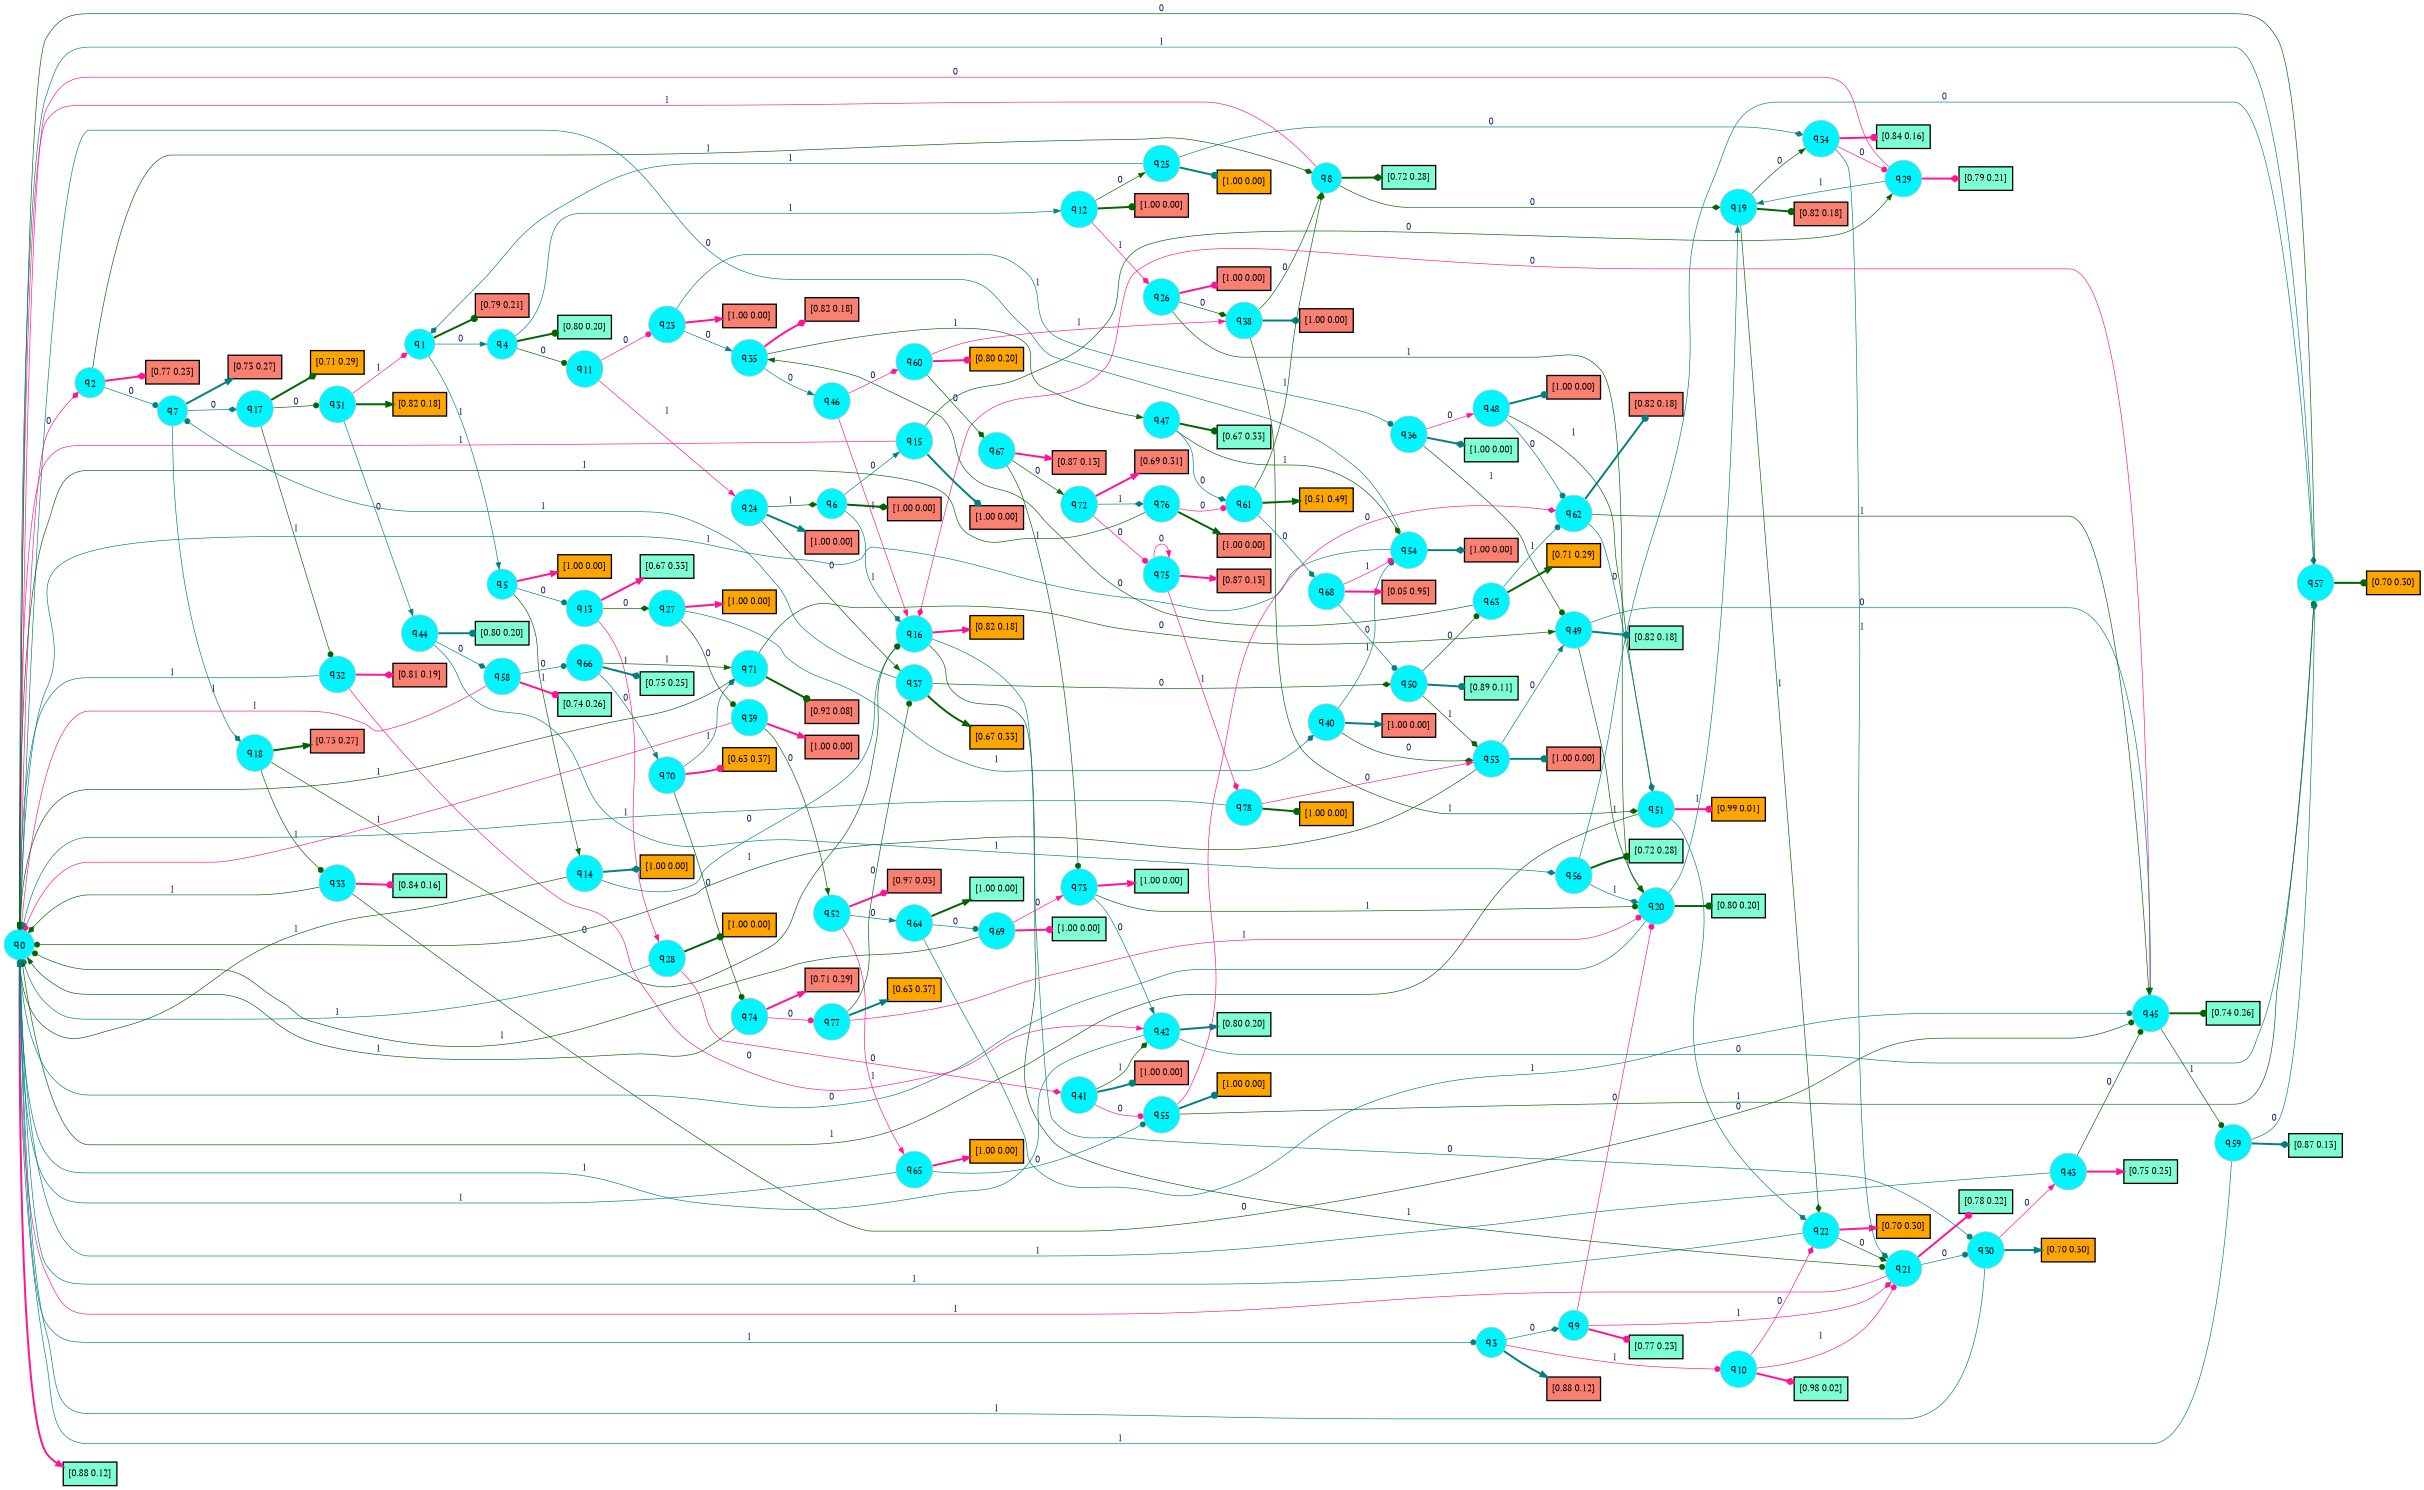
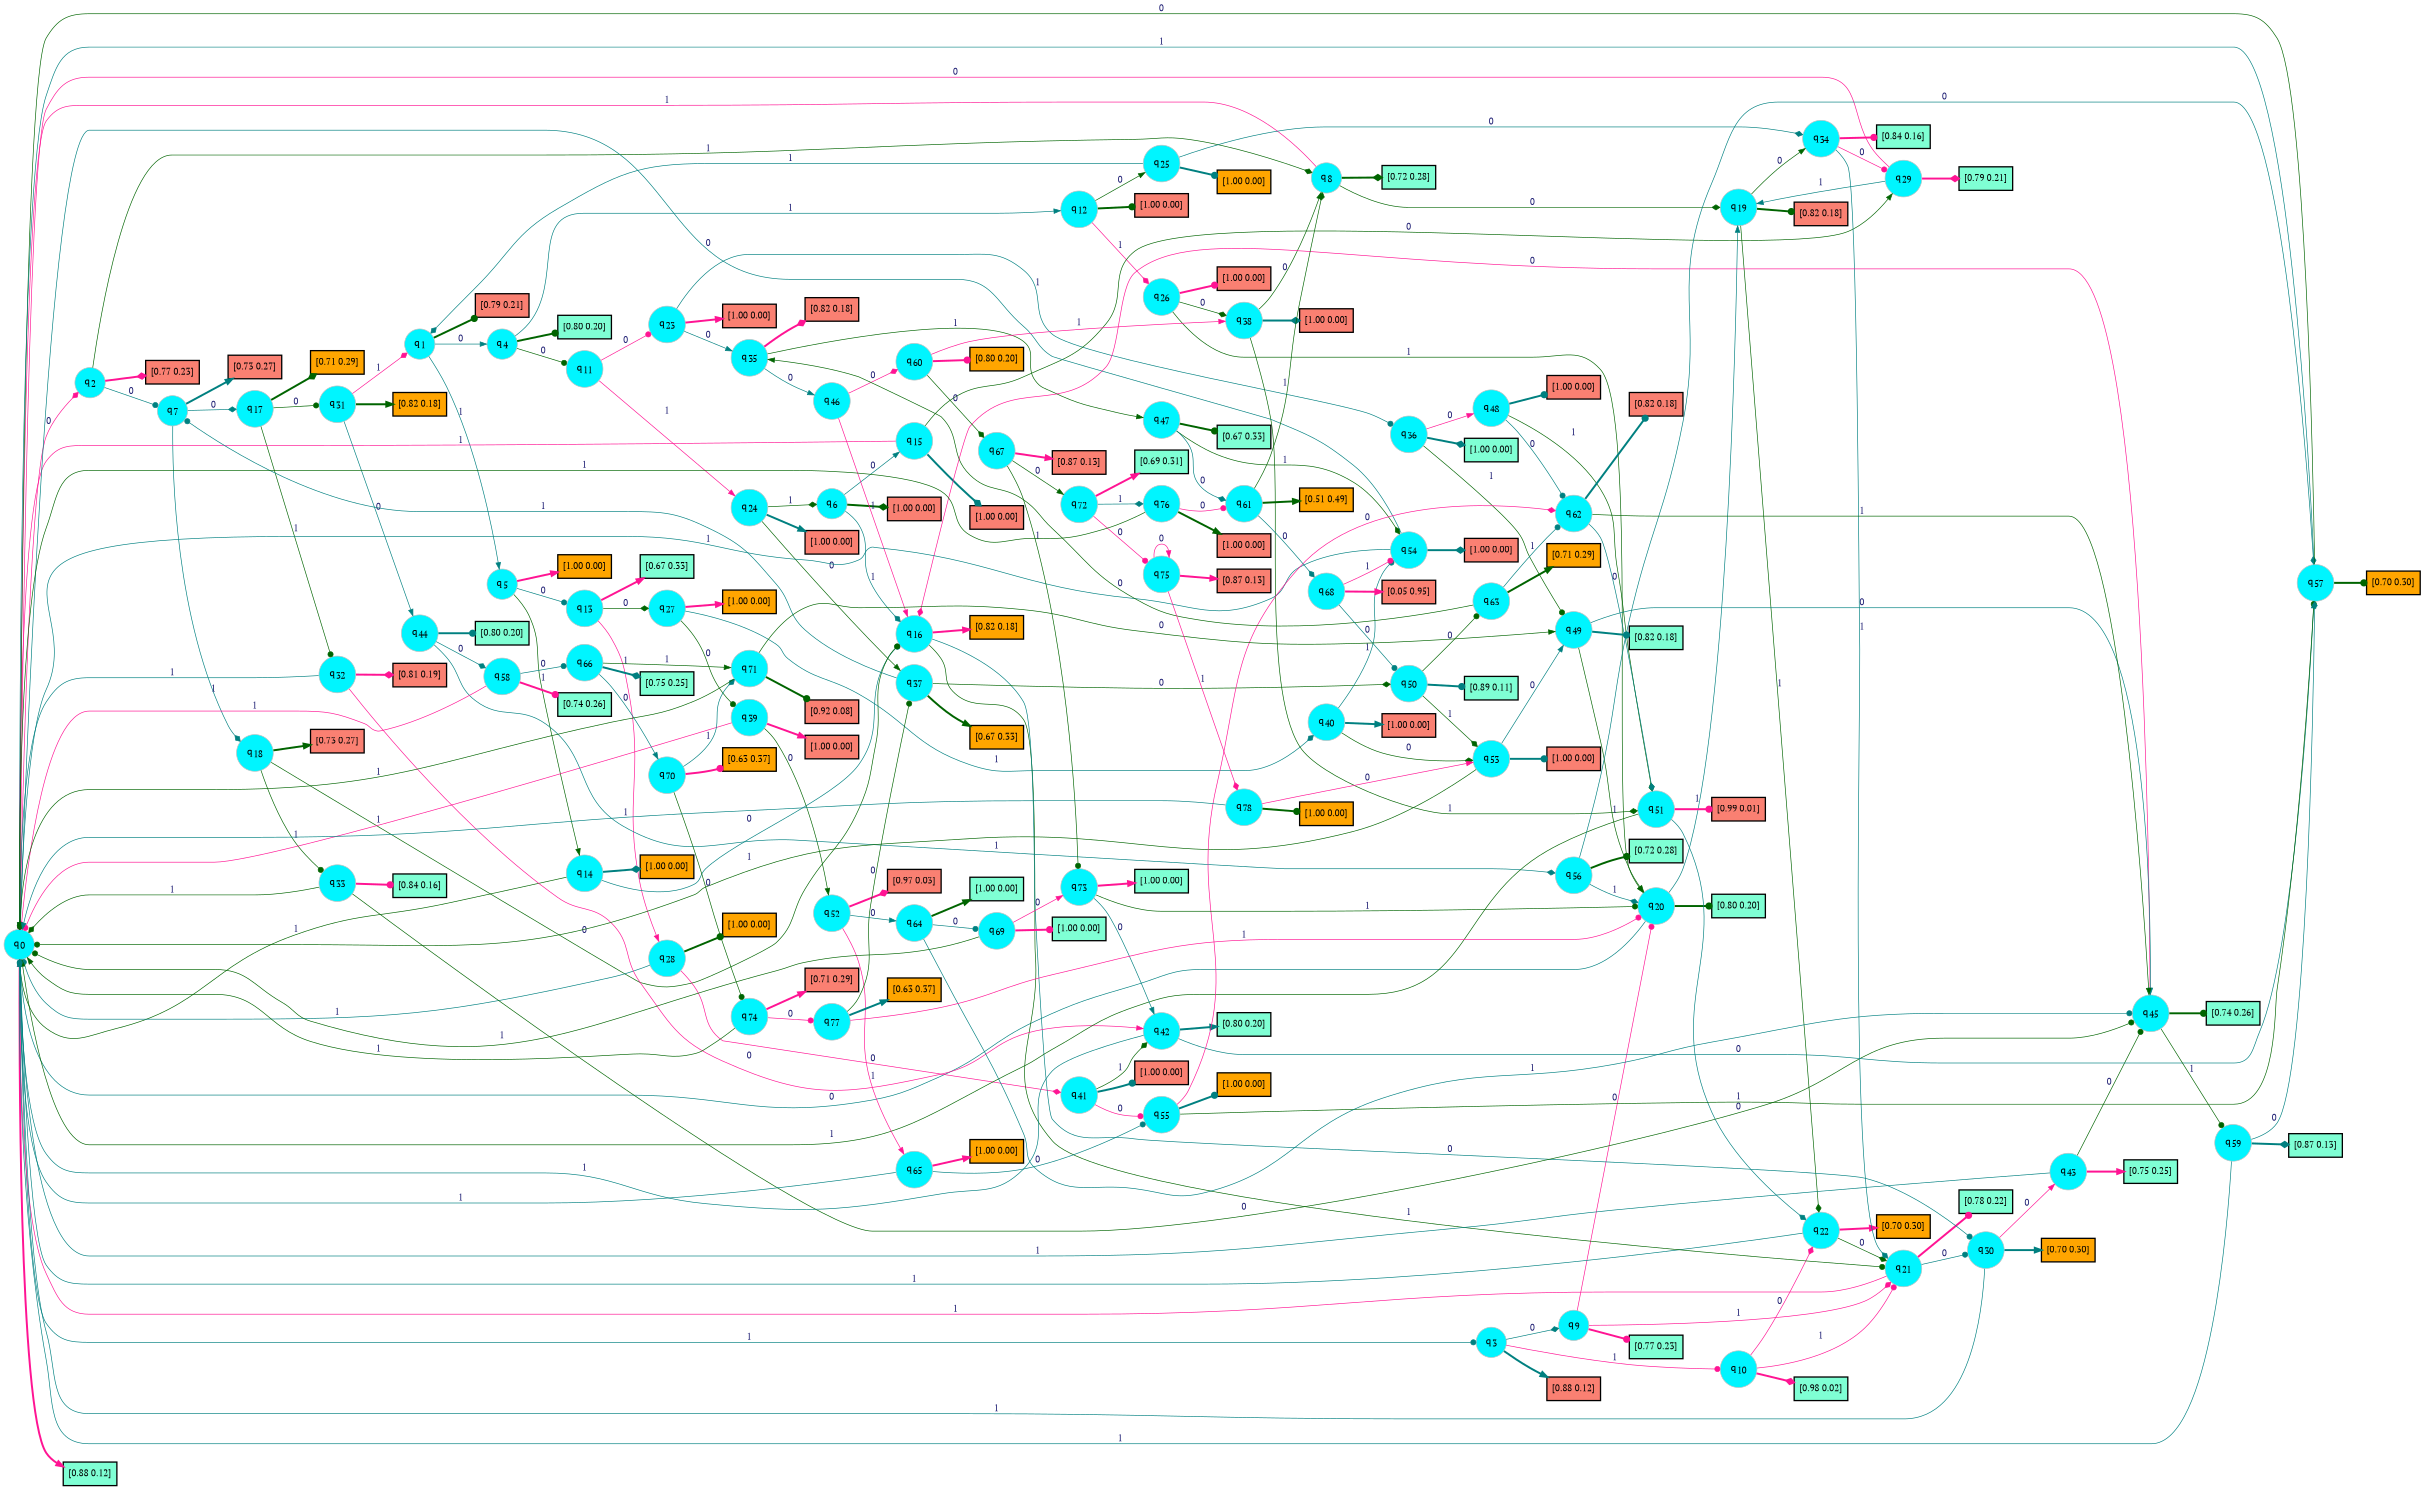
node "[0.69 0.31]": fillcolor salmon -> aquamarine
node "[0.99 0.01]": fillcolor orange -> salmon
